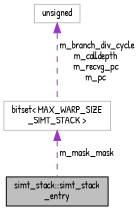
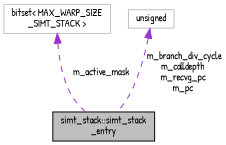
edge "bitset< MAX_WARP_SIZE _SIMT_STACK >" -> "unsigned": now "simt_stack::simt_stack _entry" -> "unsigned"
edge "simt_stack::simt_stack _entry" -> "bitset< MAX_WARP_SIZE _SIMT_STACK >": label " m_mask_mask" -> " m_active_mask"
